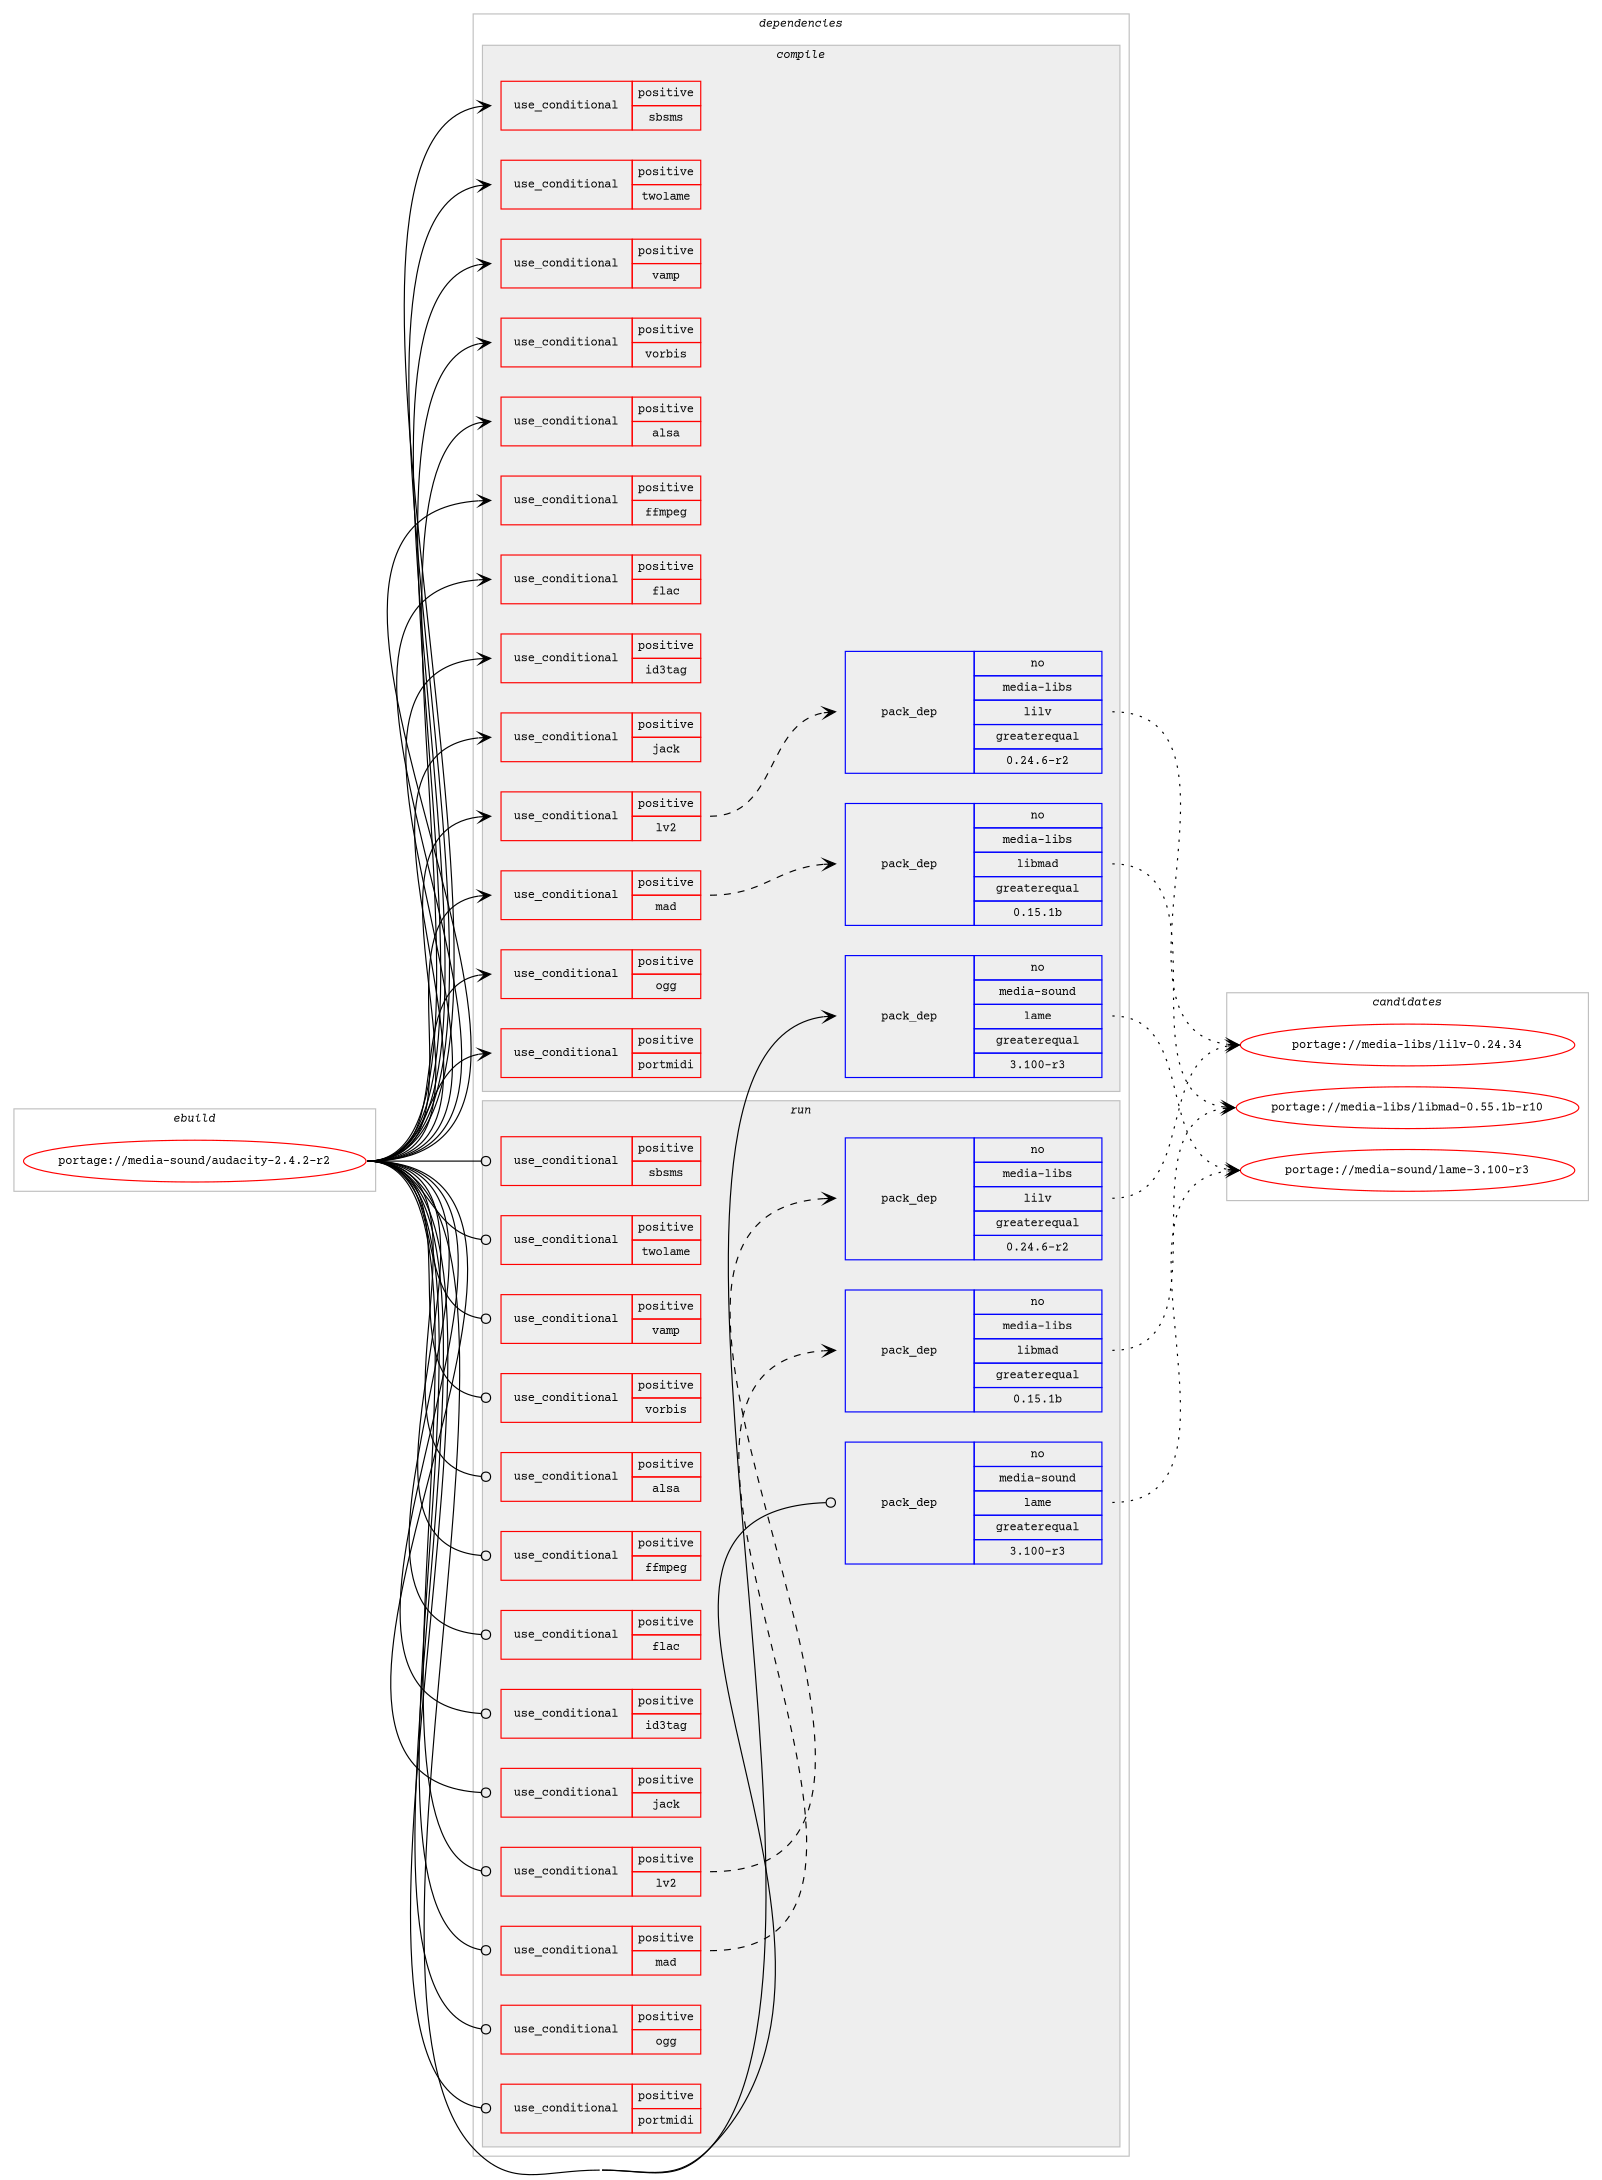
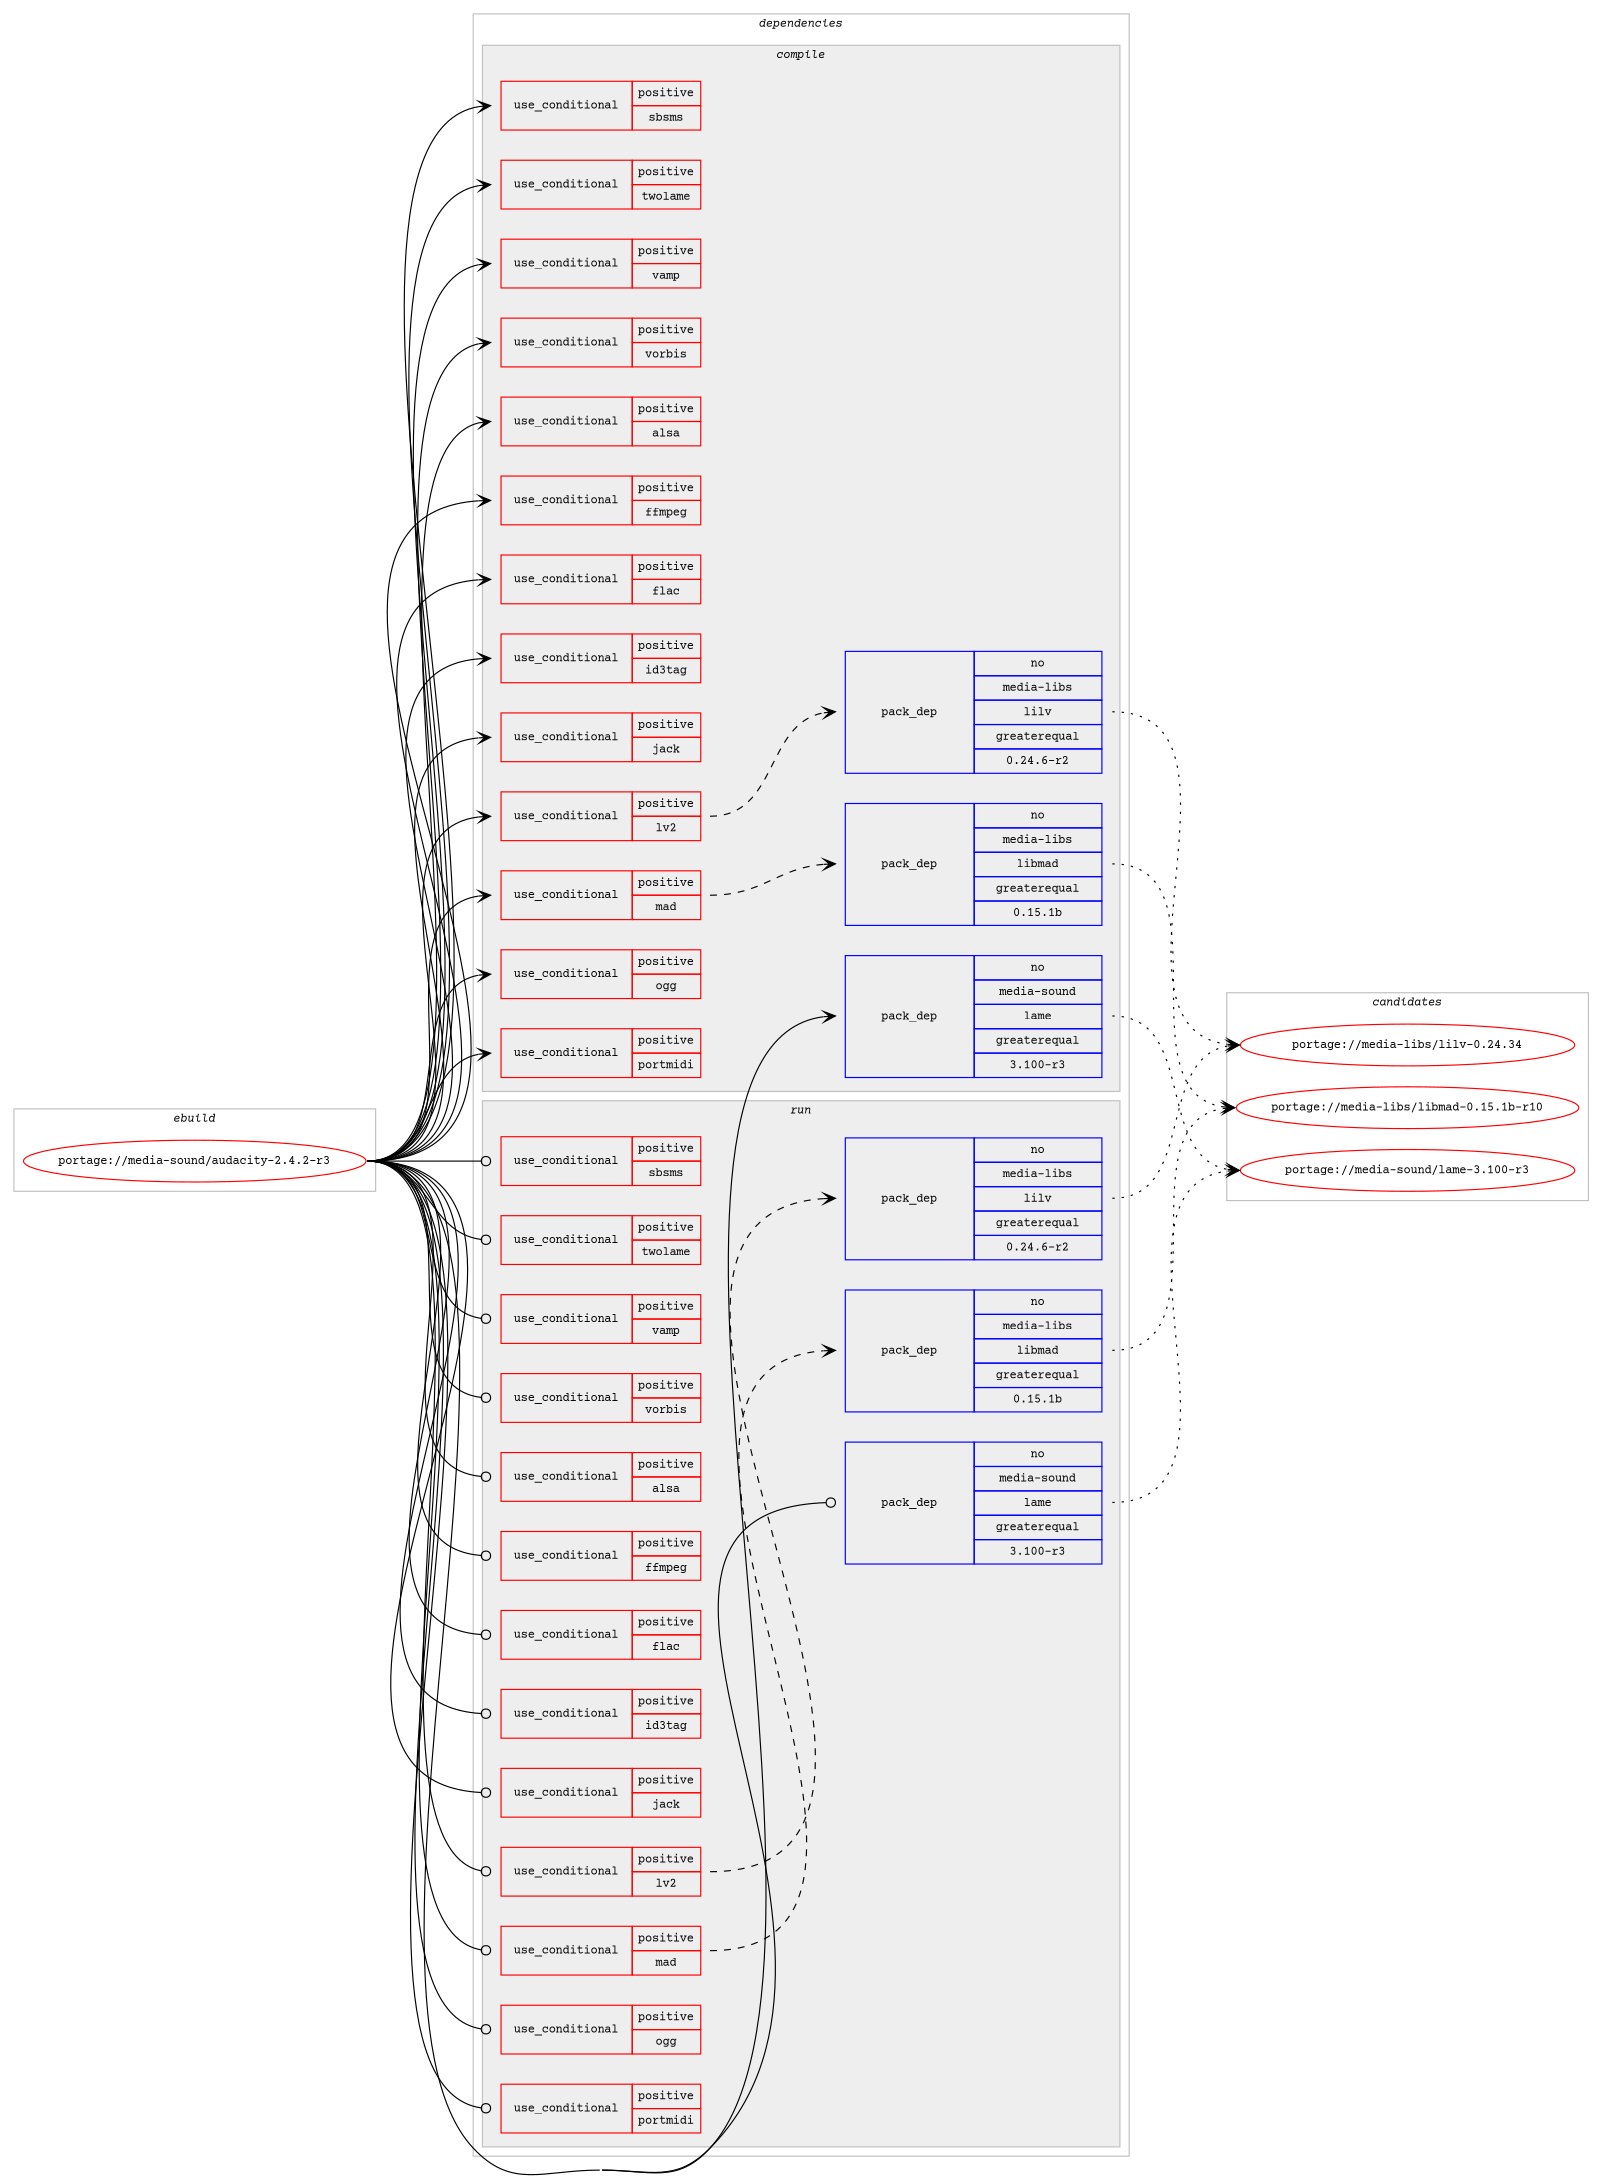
node "portage://media-libs/libmad-0.55.1b-r10": label "portage://media-libs/libmad-0.55.1b-r10" -> "portage://media-libs/libmad-0.15.1b-r10"
node "portage://media-sound/audacity-2.4.2-r2": label "portage://media-sound/audacity-2.4.2-r2" -> "portage://media-sound/audacity-2.4.2-r3"
